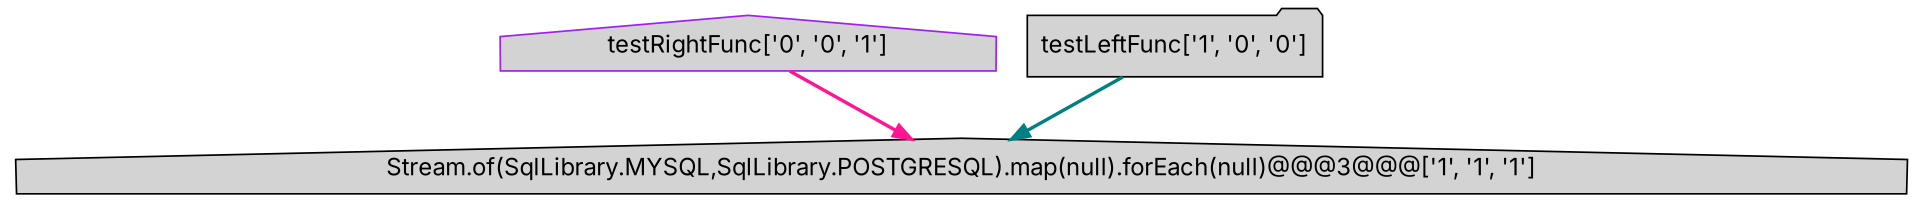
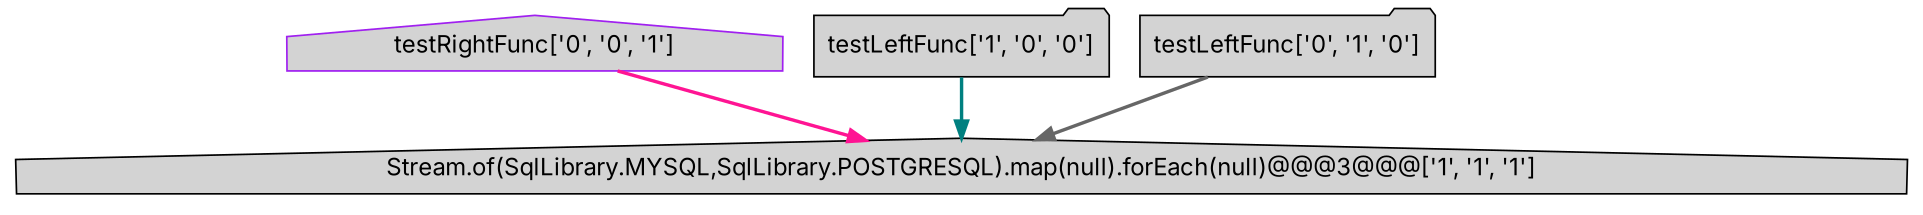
node "testLeftFunc['0', '1', '0']": added
